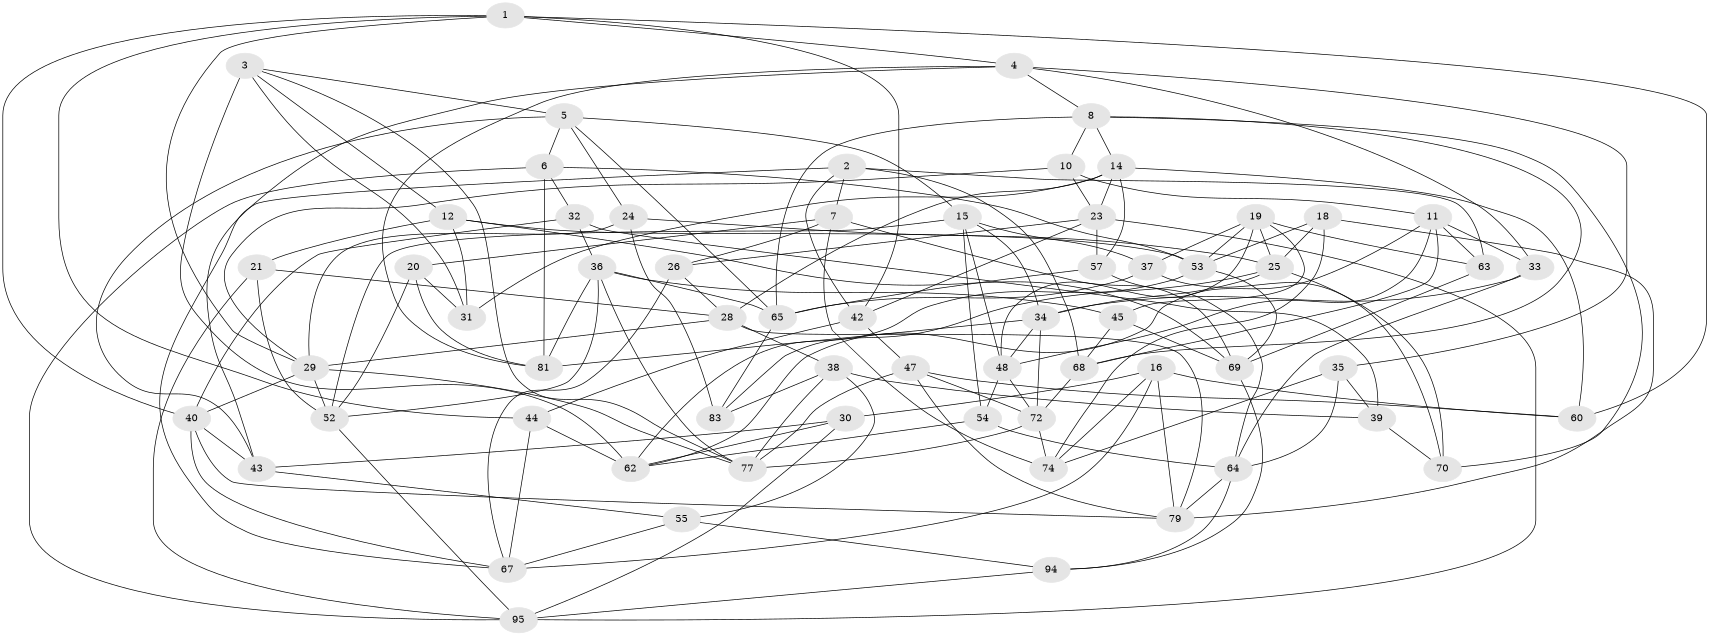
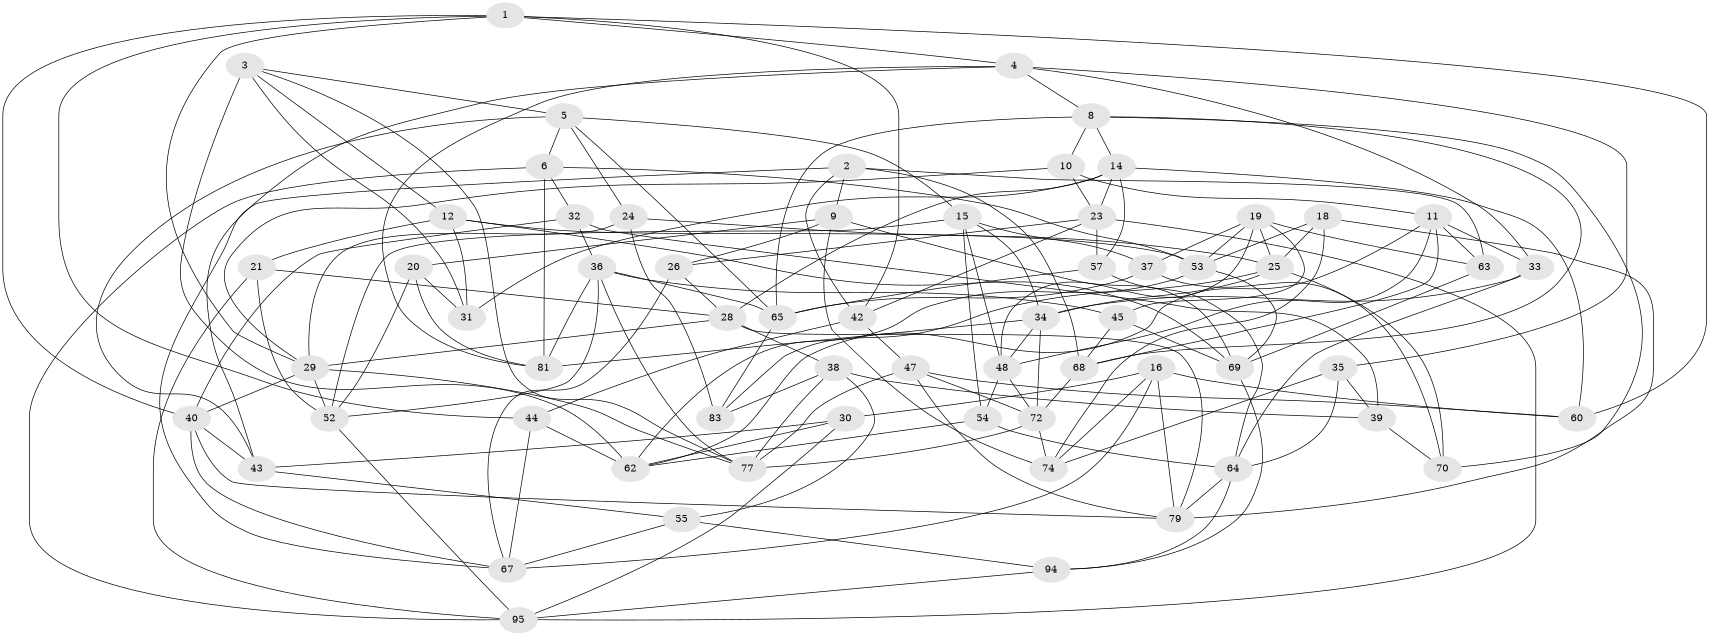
node "7": label "7" -> "9"
